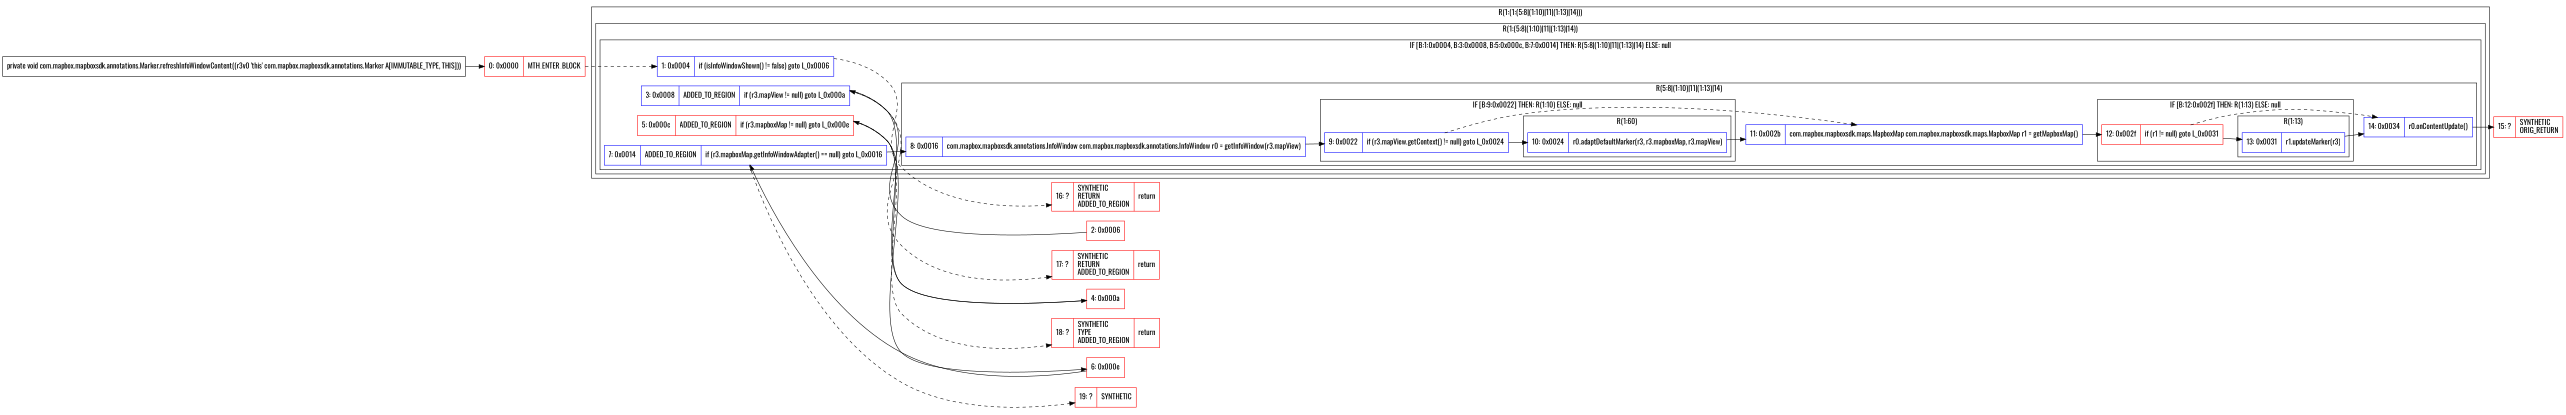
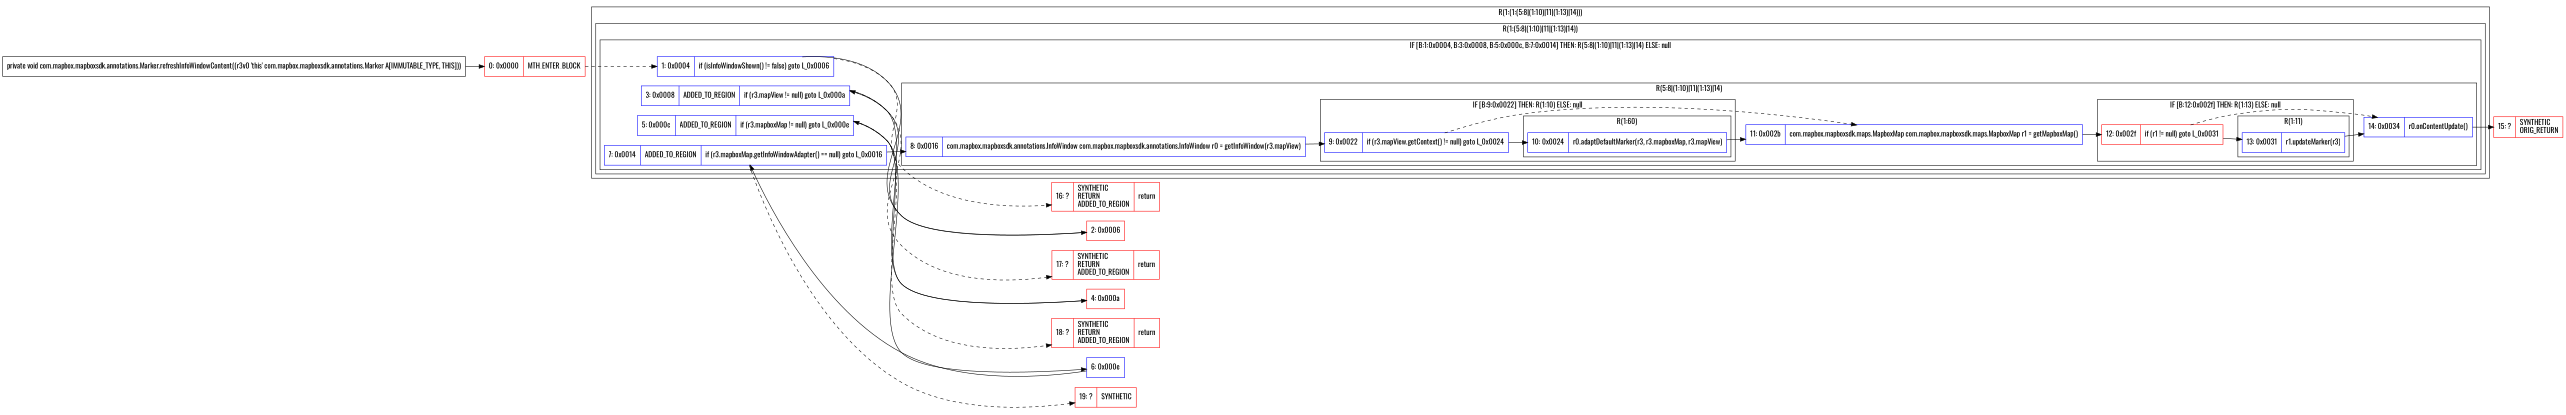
cluster "R(1:13)": label "R(1:13)" -> "R(1:11)"
node "5: 0x000c": color red -> blue
edge "1: 0x0004" -> "2: 0x0006": added
node "18: ?": text "TYPE" -> "RETURN"
node "6: 0x000e": color red -> blue
